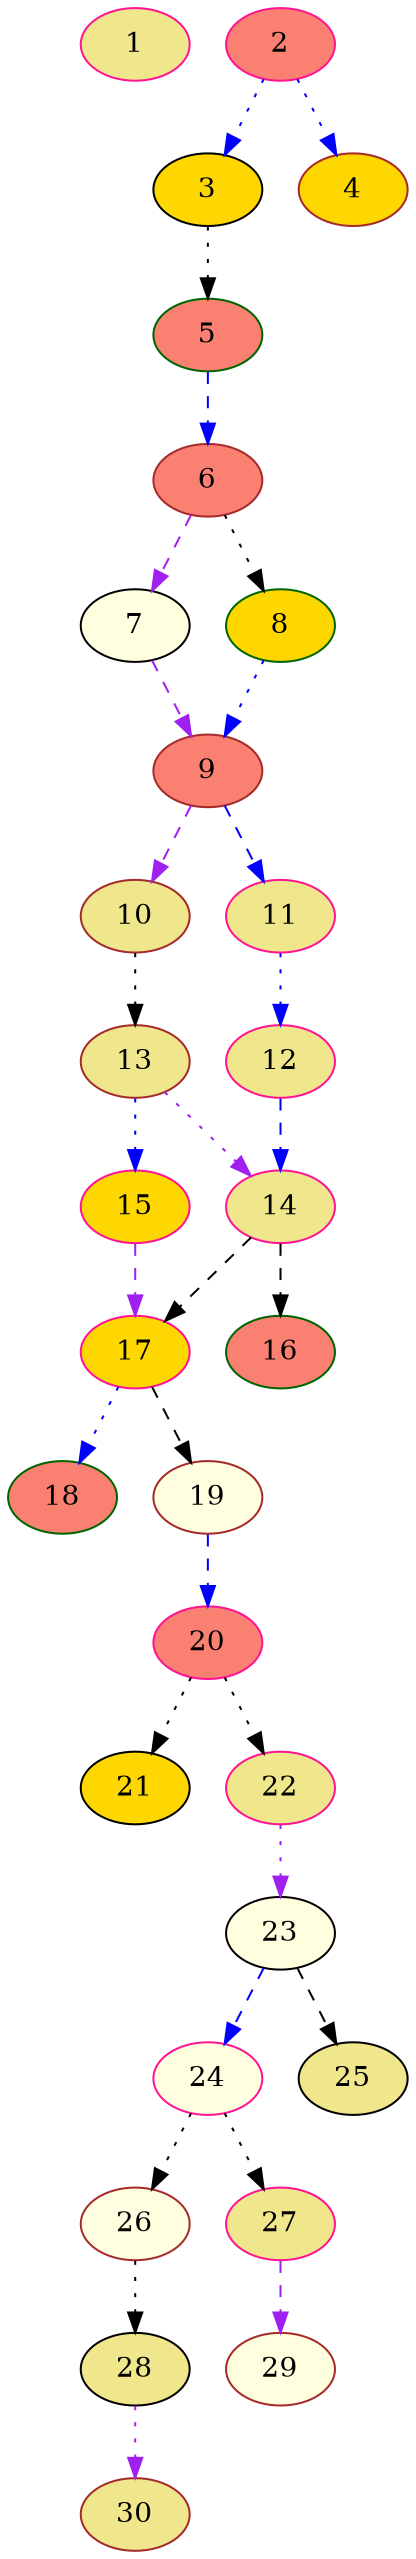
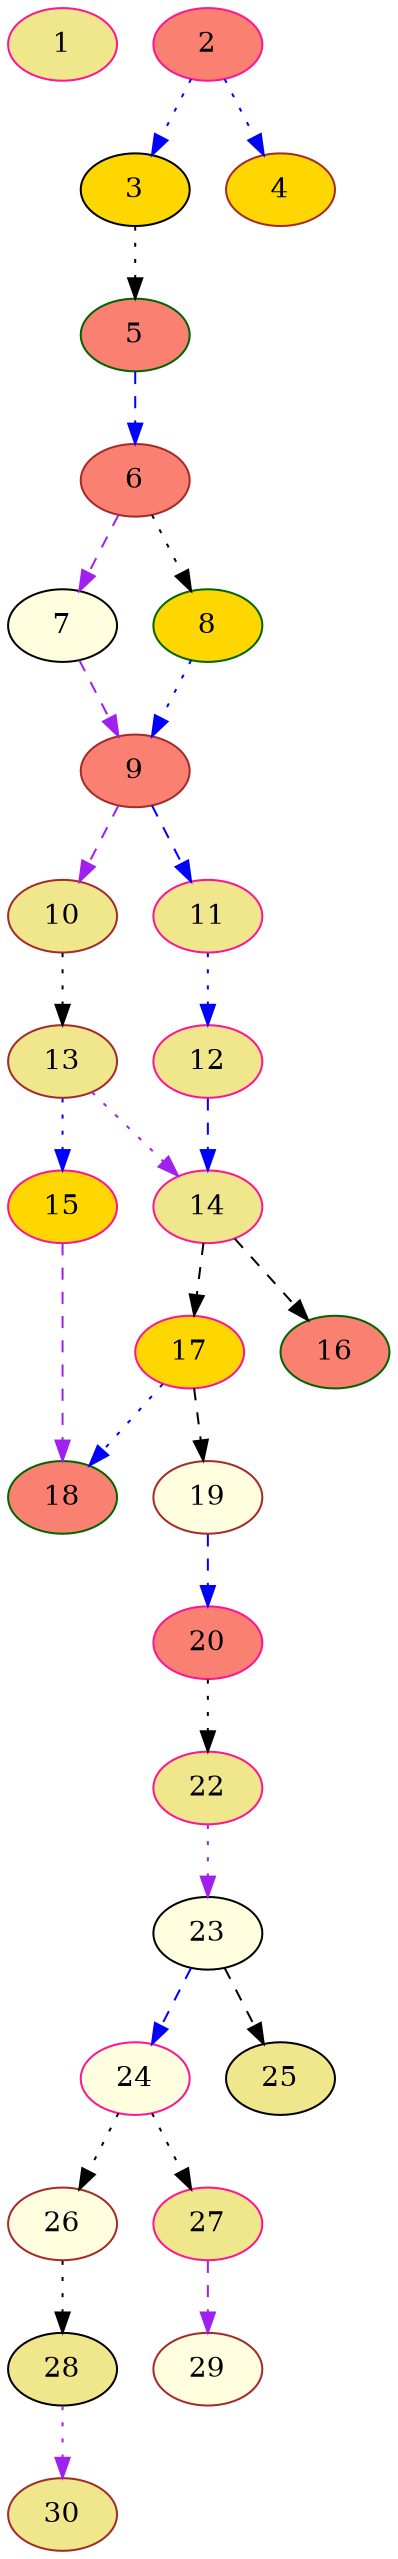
edge "15" -> "17": now "15" -> "18"
node "21": removed
